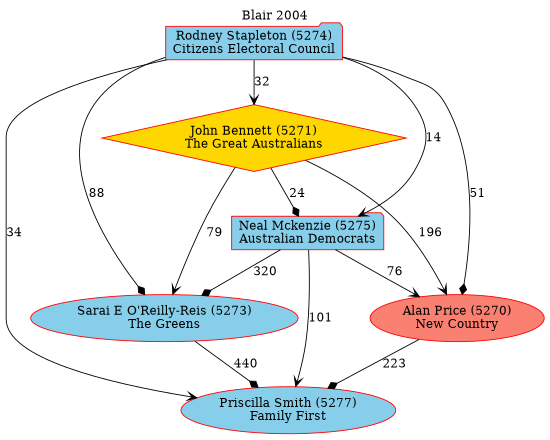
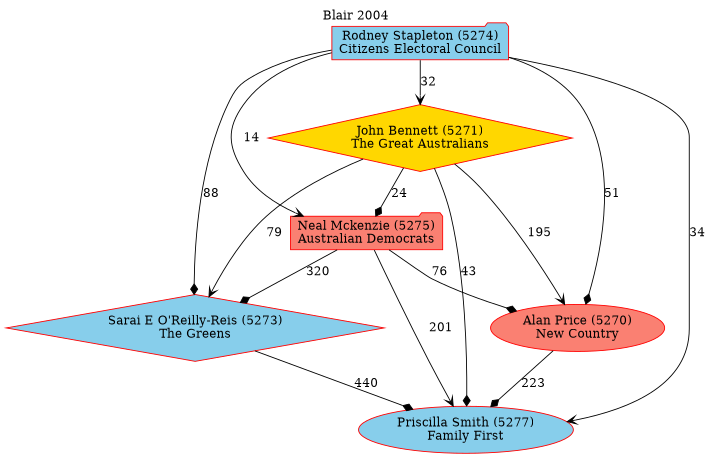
node "Neal Mckenzie (5275) Australian Democrats": fillcolor skyblue -> salmon
edge "John Bennett (5271) The Great Australians" -> "Alan Price (5270) New Country": label "196" -> "195"
edge "Neal Mckenzie (5275) Australian Democrats" -> "Alan Price (5270) New Country": arrowhead vee -> diamond
edge "John Bennett (5271) The Great Australians" -> "Priscilla Smith (5277) Family First": added, label "43"
node "Sarai E O'Reilly-Reis (5273) The Greens": shape ellipse -> diamond
edge "Neal Mckenzie (5275) Australian Democrats" -> "Priscilla Smith (5277) Family First": label "101" -> "201"
